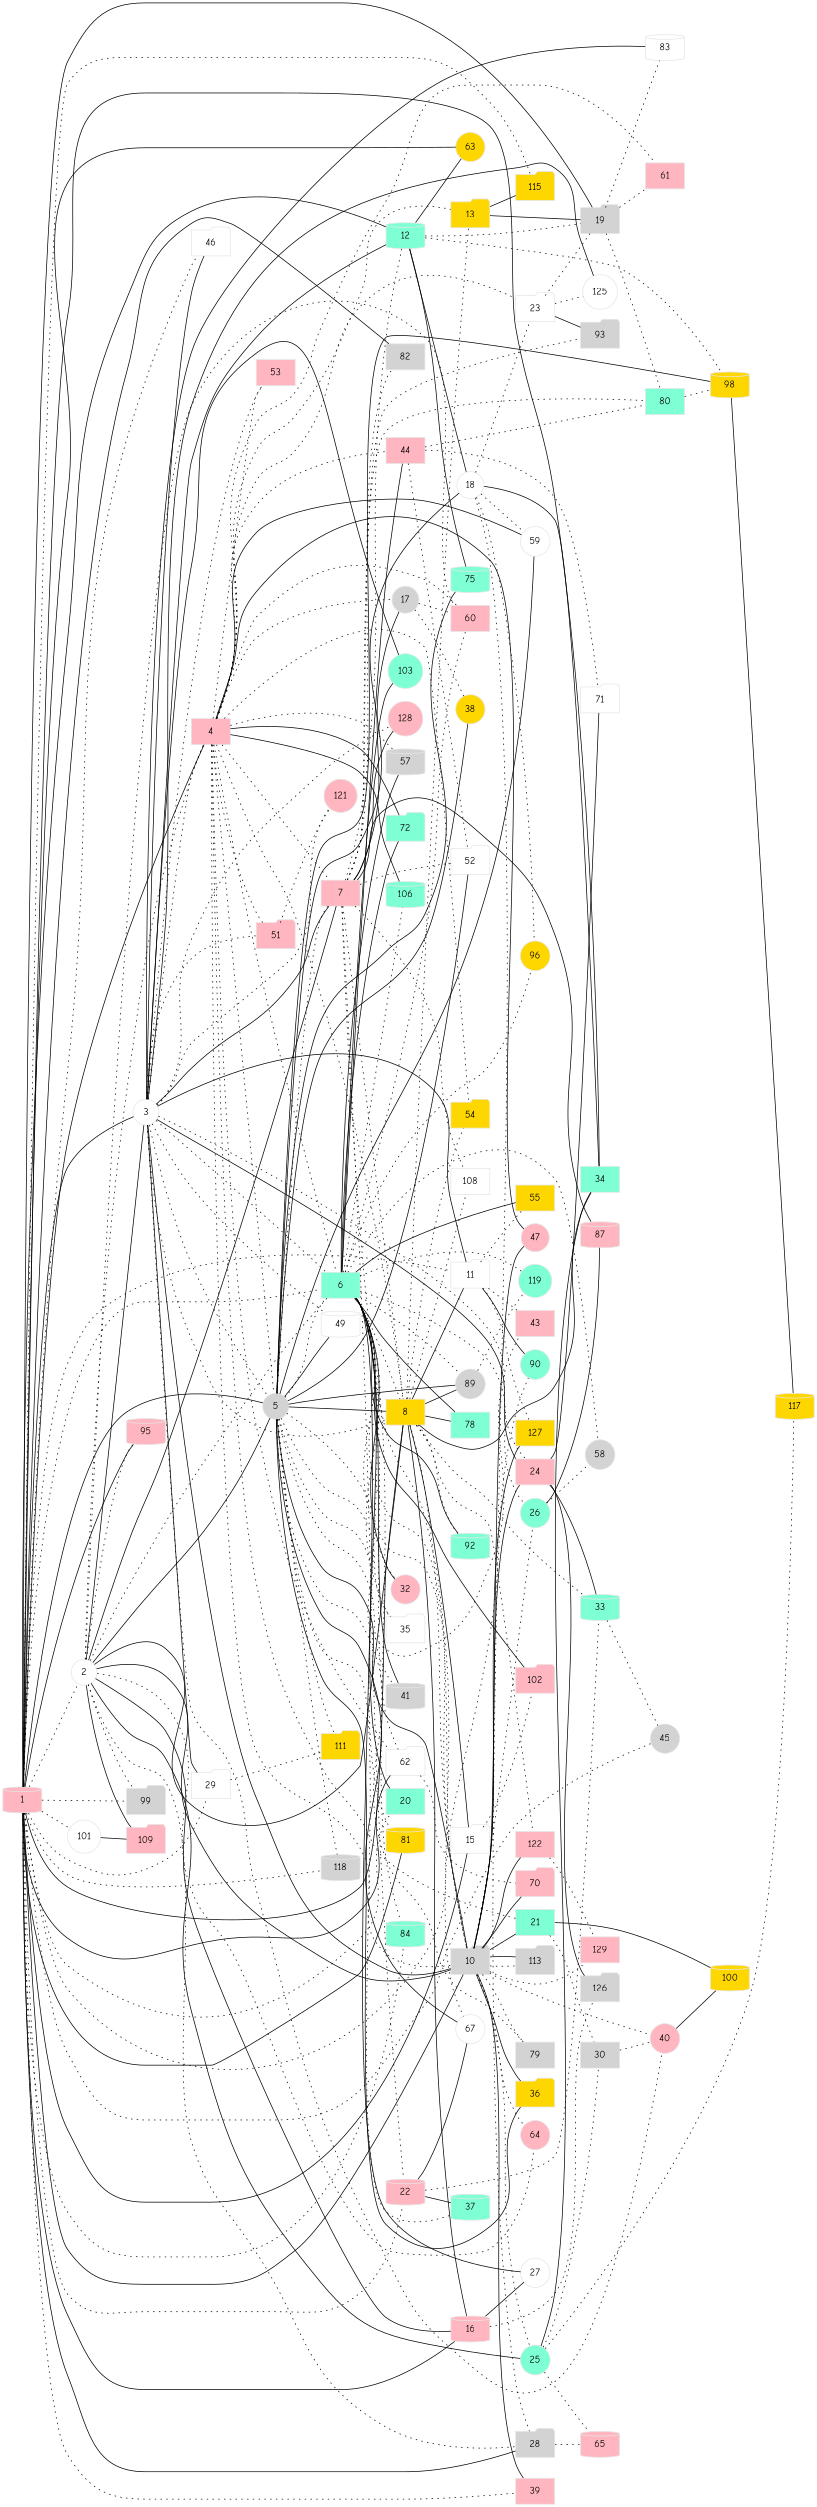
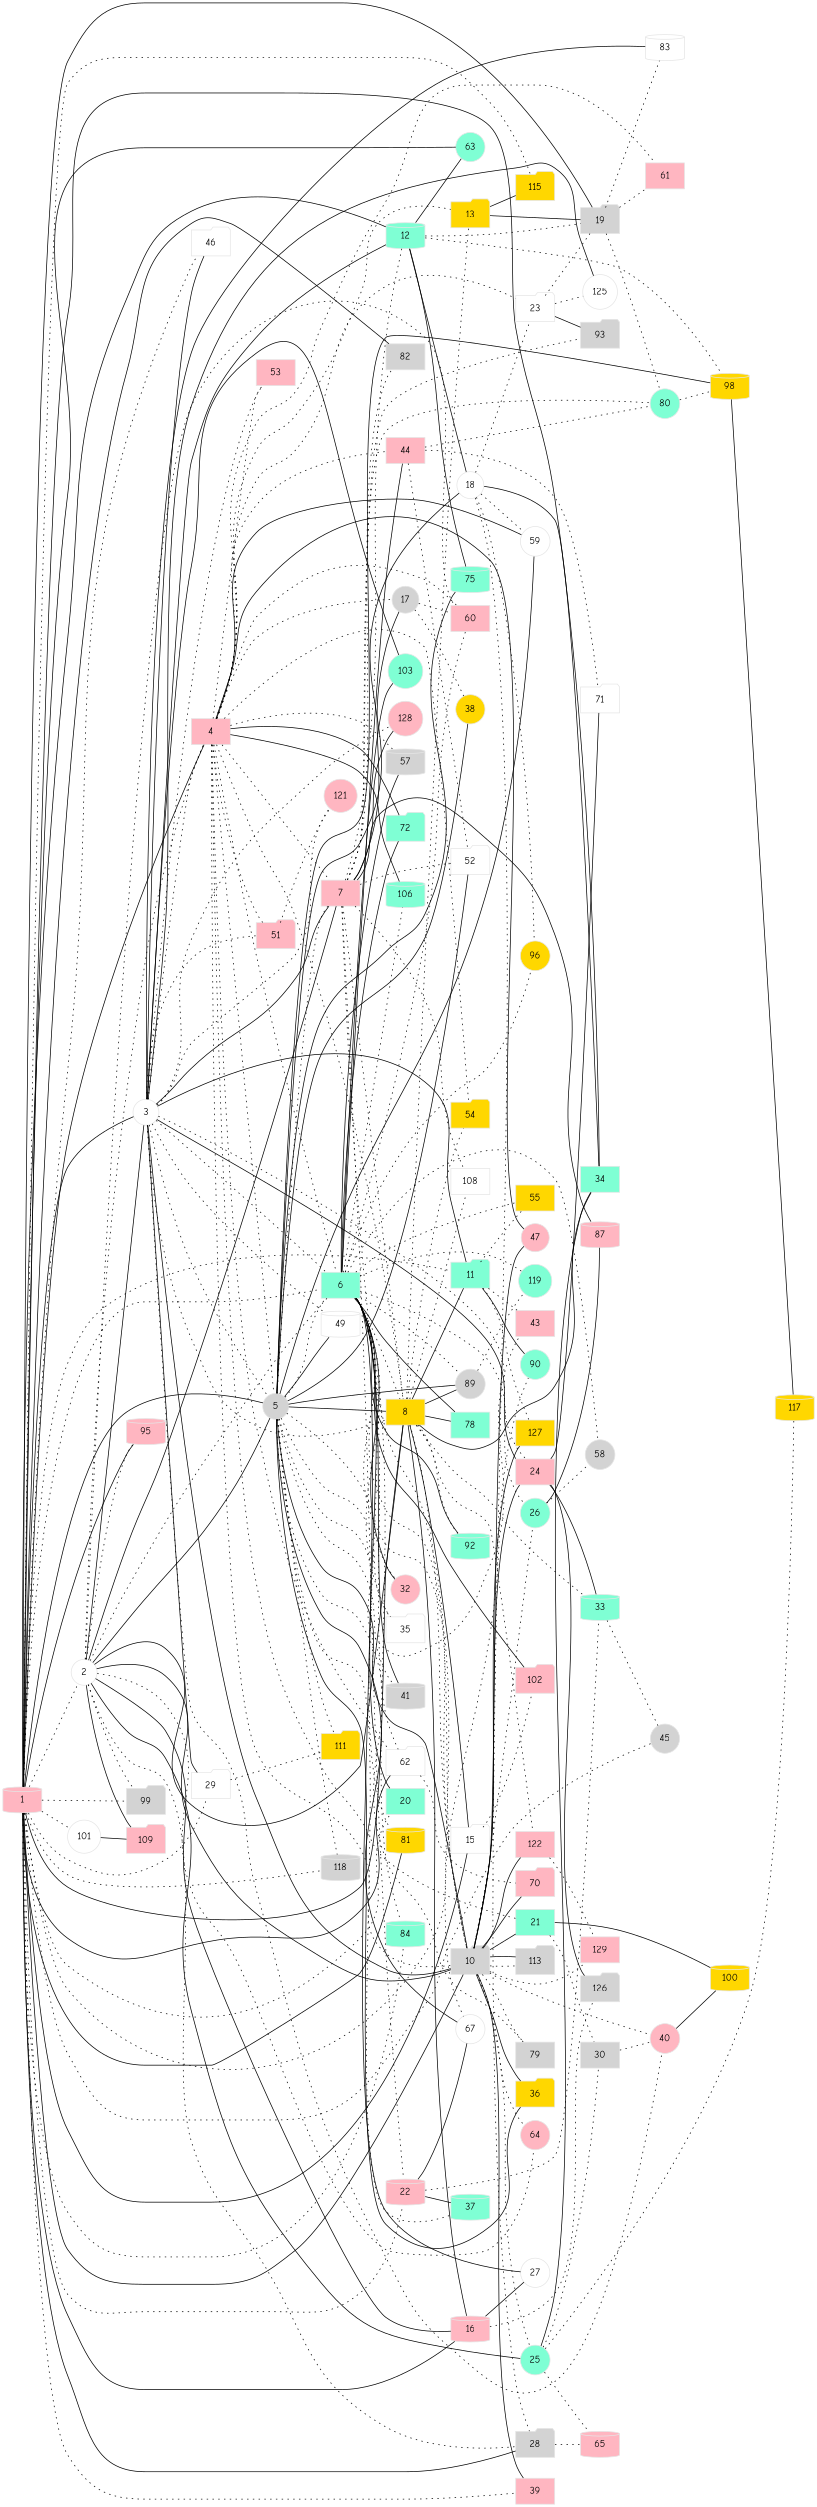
node "63": fillcolor gold -> aquamarine
node "80": shape box -> circle
edge "55" -- "6": style solid -> dotted
node "11": fillcolor white -> aquamarine
